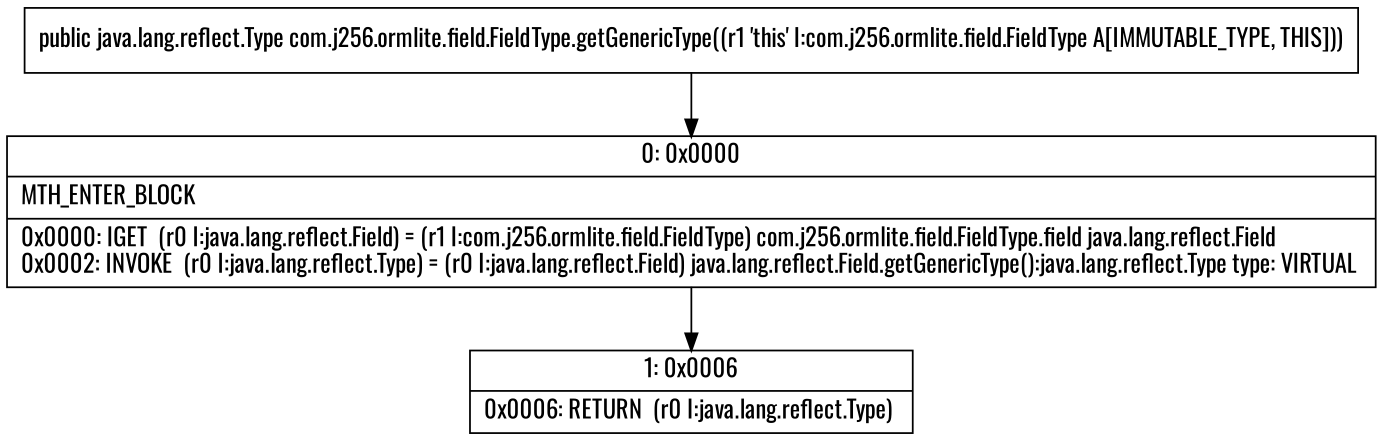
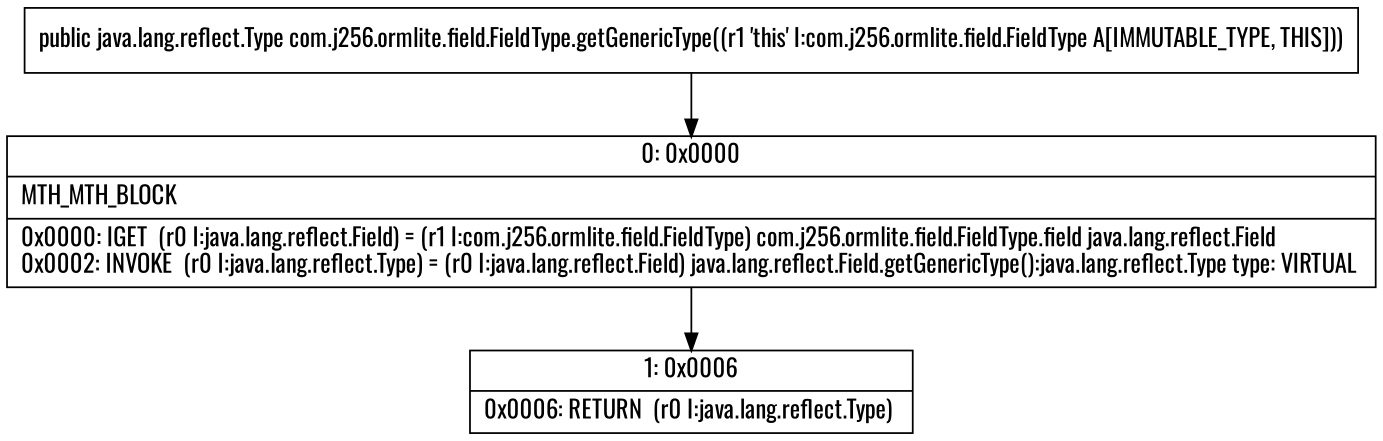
node "0: 0x0000": text "MTH_ENTER_BLOCK" -> "MTH_MTH_BLOCK"
